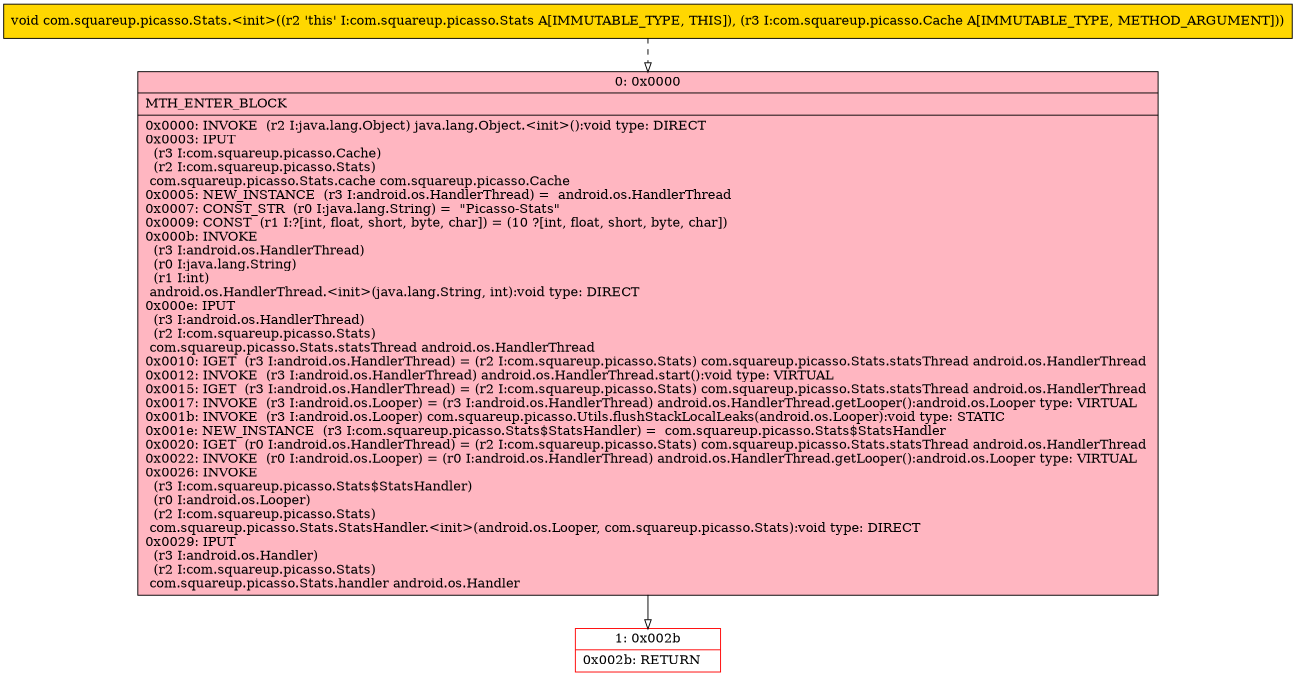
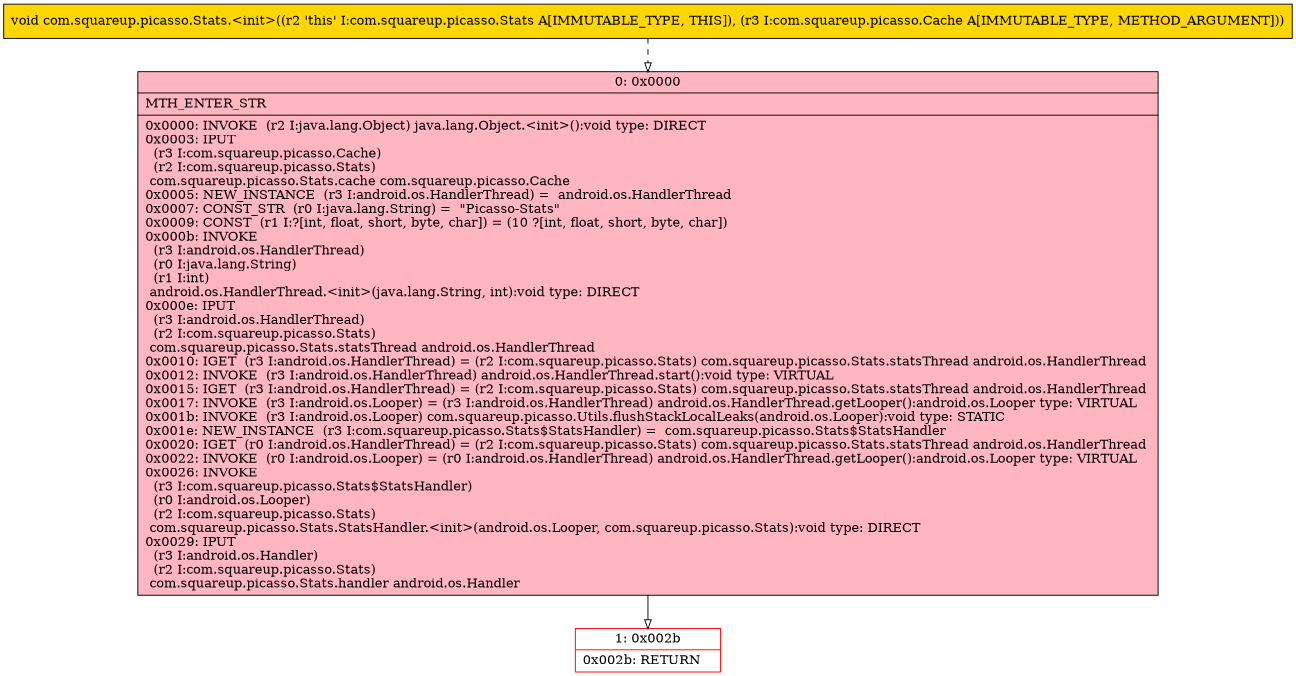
node "0: 0x0000": text "MTH_ENTER_BLOCK" -> "MTH_ENTER_STR"
